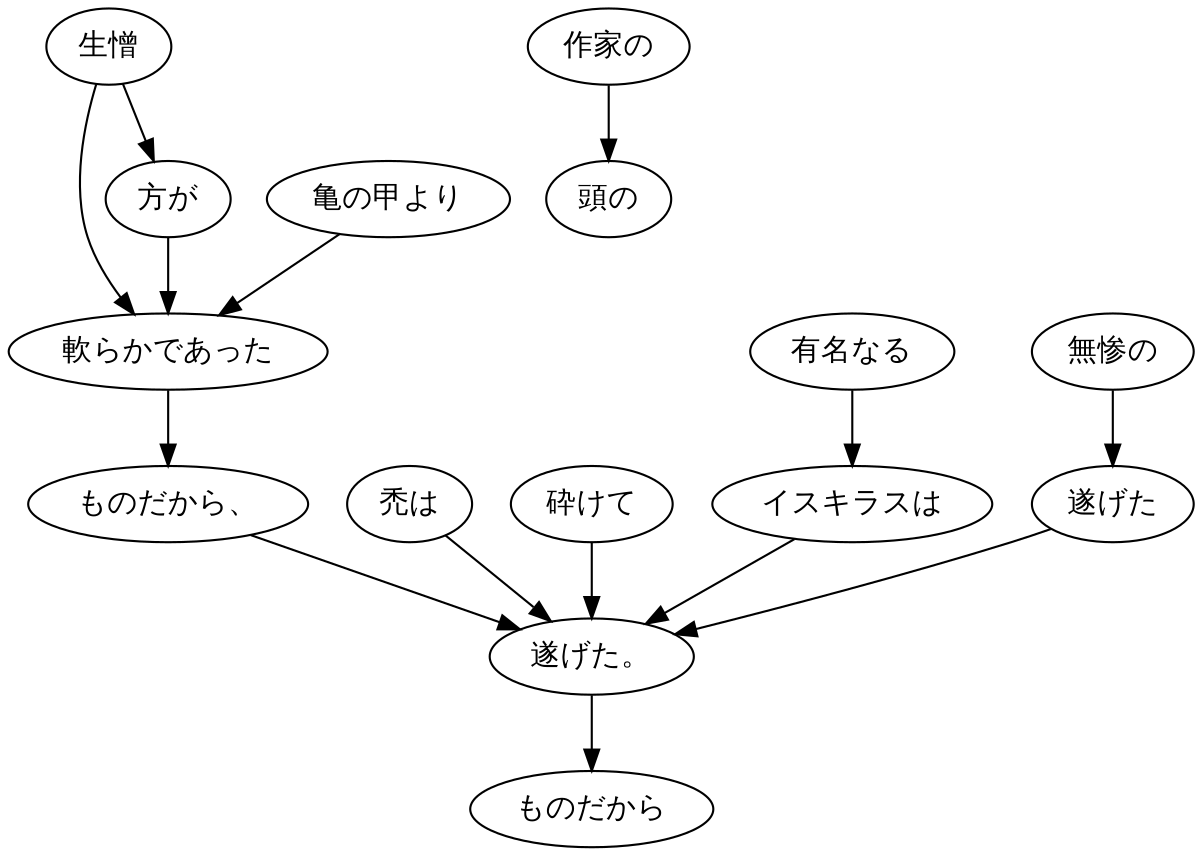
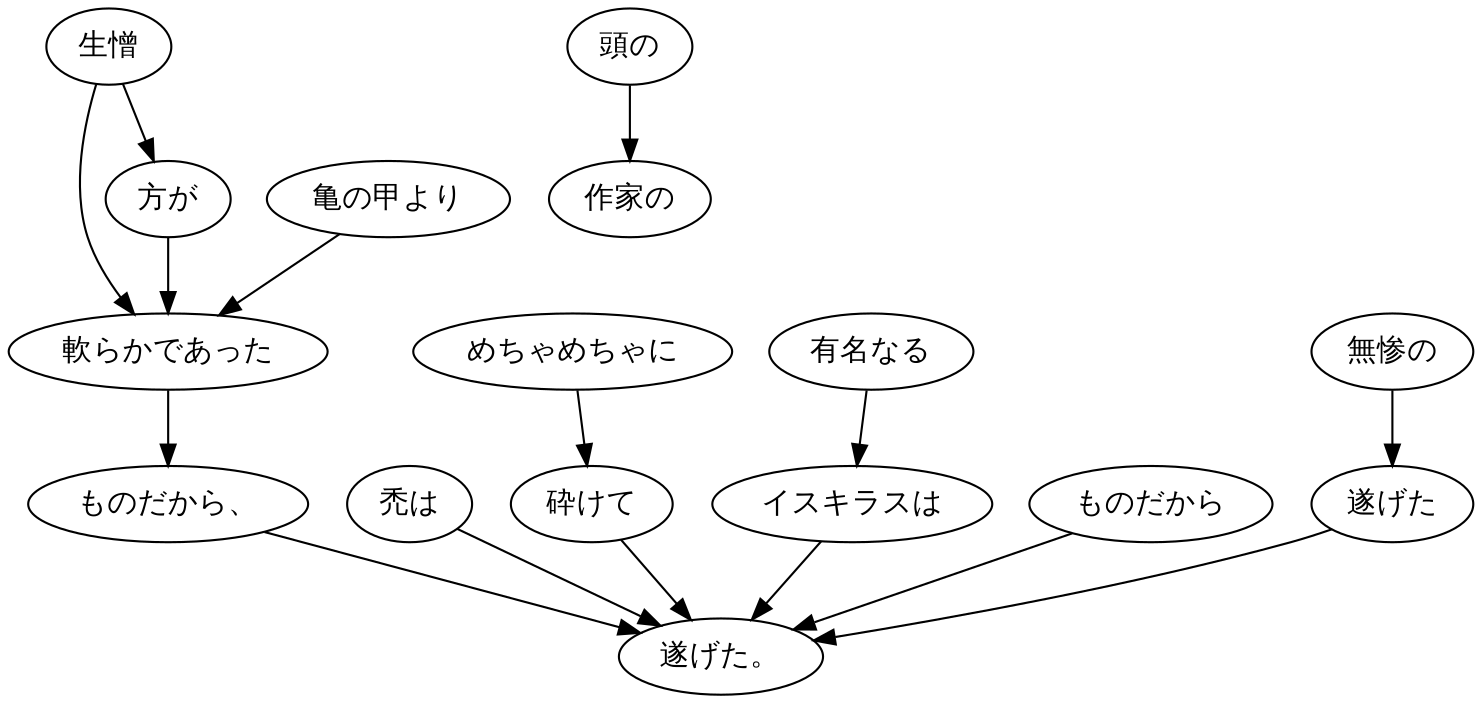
edge "作家の" -> "頭の": reversed
node "めちゃめちゃに": added
edge "遂げた。" -> "ものだから": reversed
